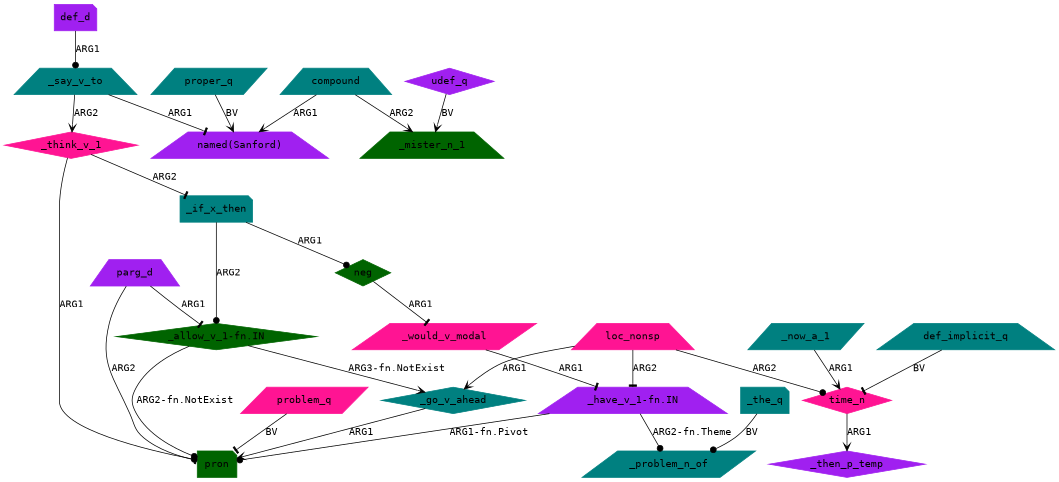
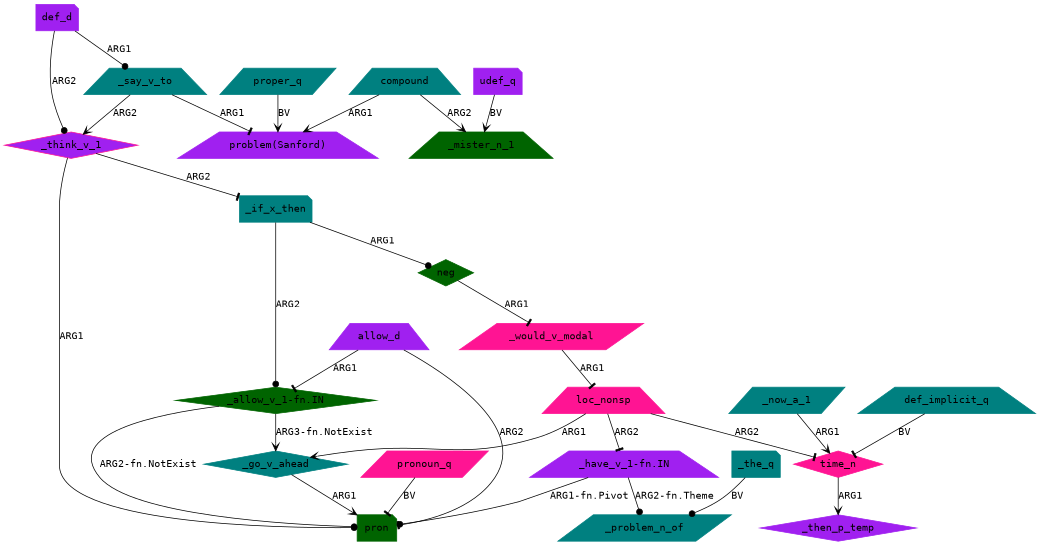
edge "def_d" -> "_think_v_1": added, label "ARG2"
node "udef_q": shape diamond -> note
node "_think_v_1": fillcolor deeppink -> purple
node "named(Sanford)": label "named(Sanford)" -> "problem(Sanford)"
node "parg_d": label "parg_d" -> "allow_d"
edge "_would_v_modal" -> "_have_v_1-fn.IN": now "_would_v_modal" -> "loc_nonsp"
edge "loc_nonsp" -> "time_n": arrowhead dot -> tee
node "problem_q": label "problem_q" -> "pronoun_q"
